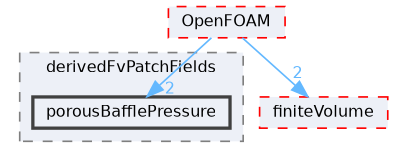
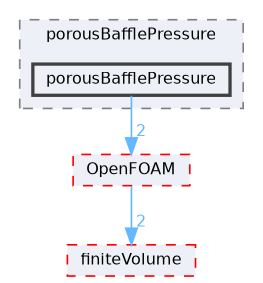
edge "OpenFOAM" -> "porousBafflePressure": reversed
cluster "derivedFvPatchFields": label "derivedFvPatchFields" -> "porousBafflePressure"
